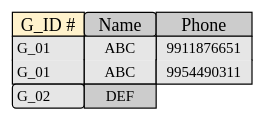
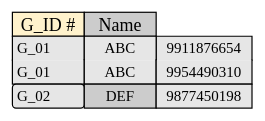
node "Name": shape rounded rectangle -> rectangle
node "Phone": removed
node "9911876651": label "9911876651" -> "9911876654"
node "9954490311": label "9954490311" -> "9954490310"
node "9877450198": added
